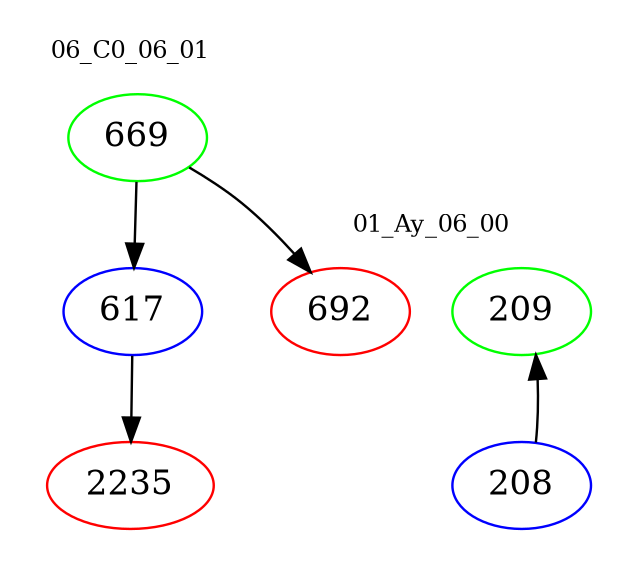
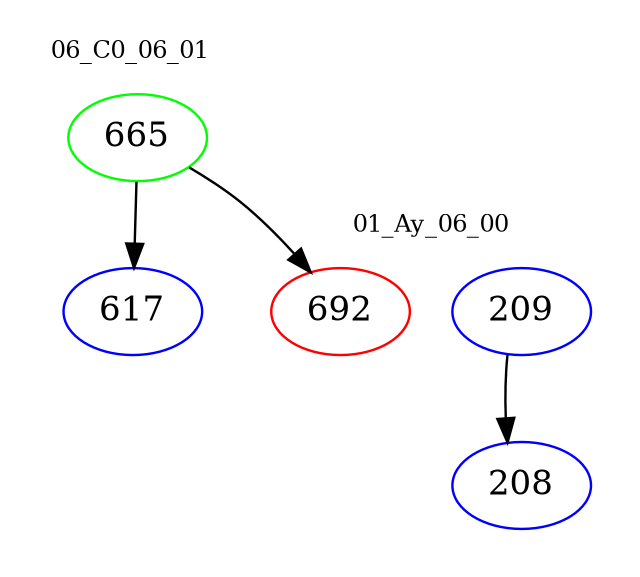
node "669": label "669" -> "665"
node "209": color green -> blue
edge "208" -> "209": reversed
node "2235": removed
